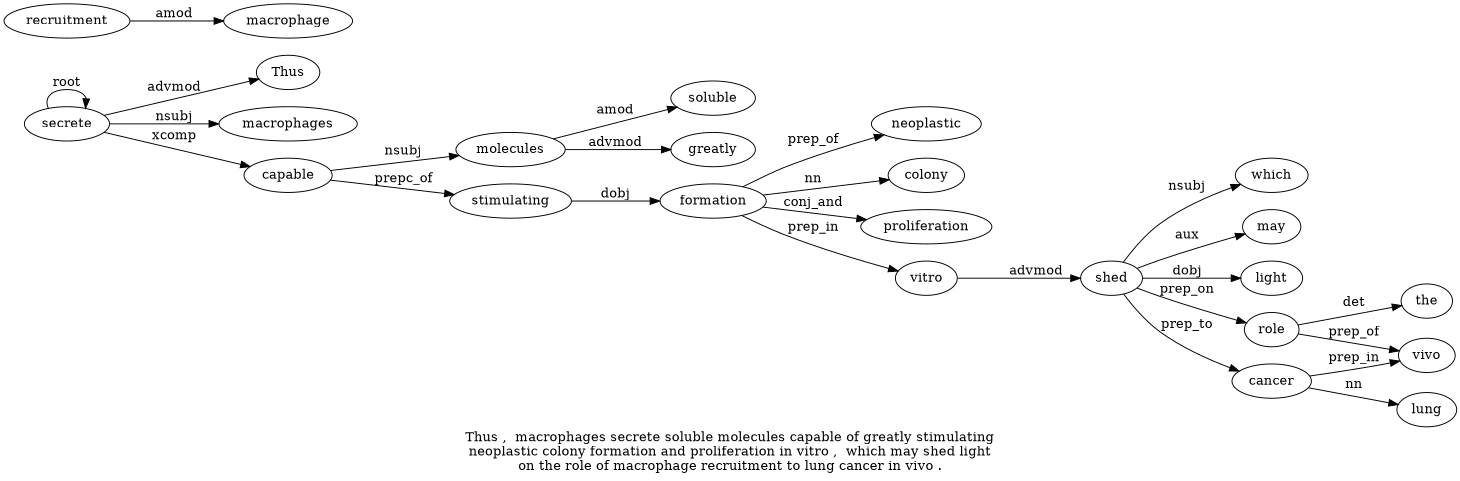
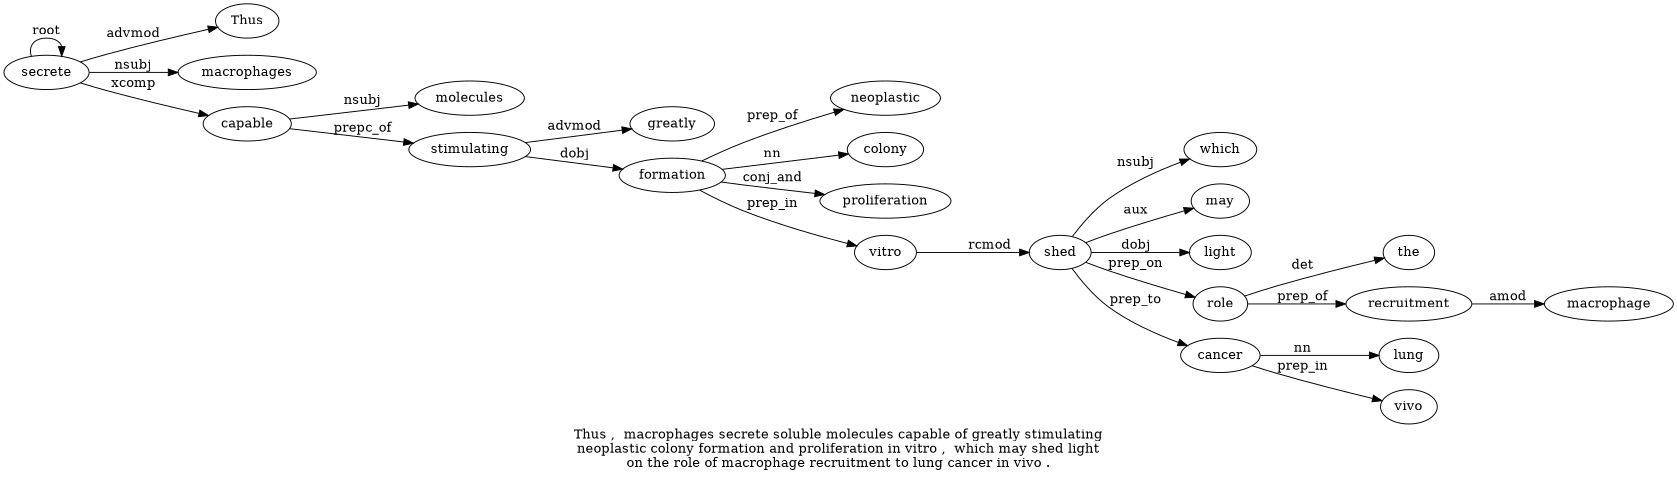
node "soluble": removed
edge "molecules" -> "greatly": now "stimulating" -> "greatly"
edge "vitro" -> "shed": label "advmod" -> "rcmod"
edge "role" -> "vivo": now "role" -> "recruitment"
